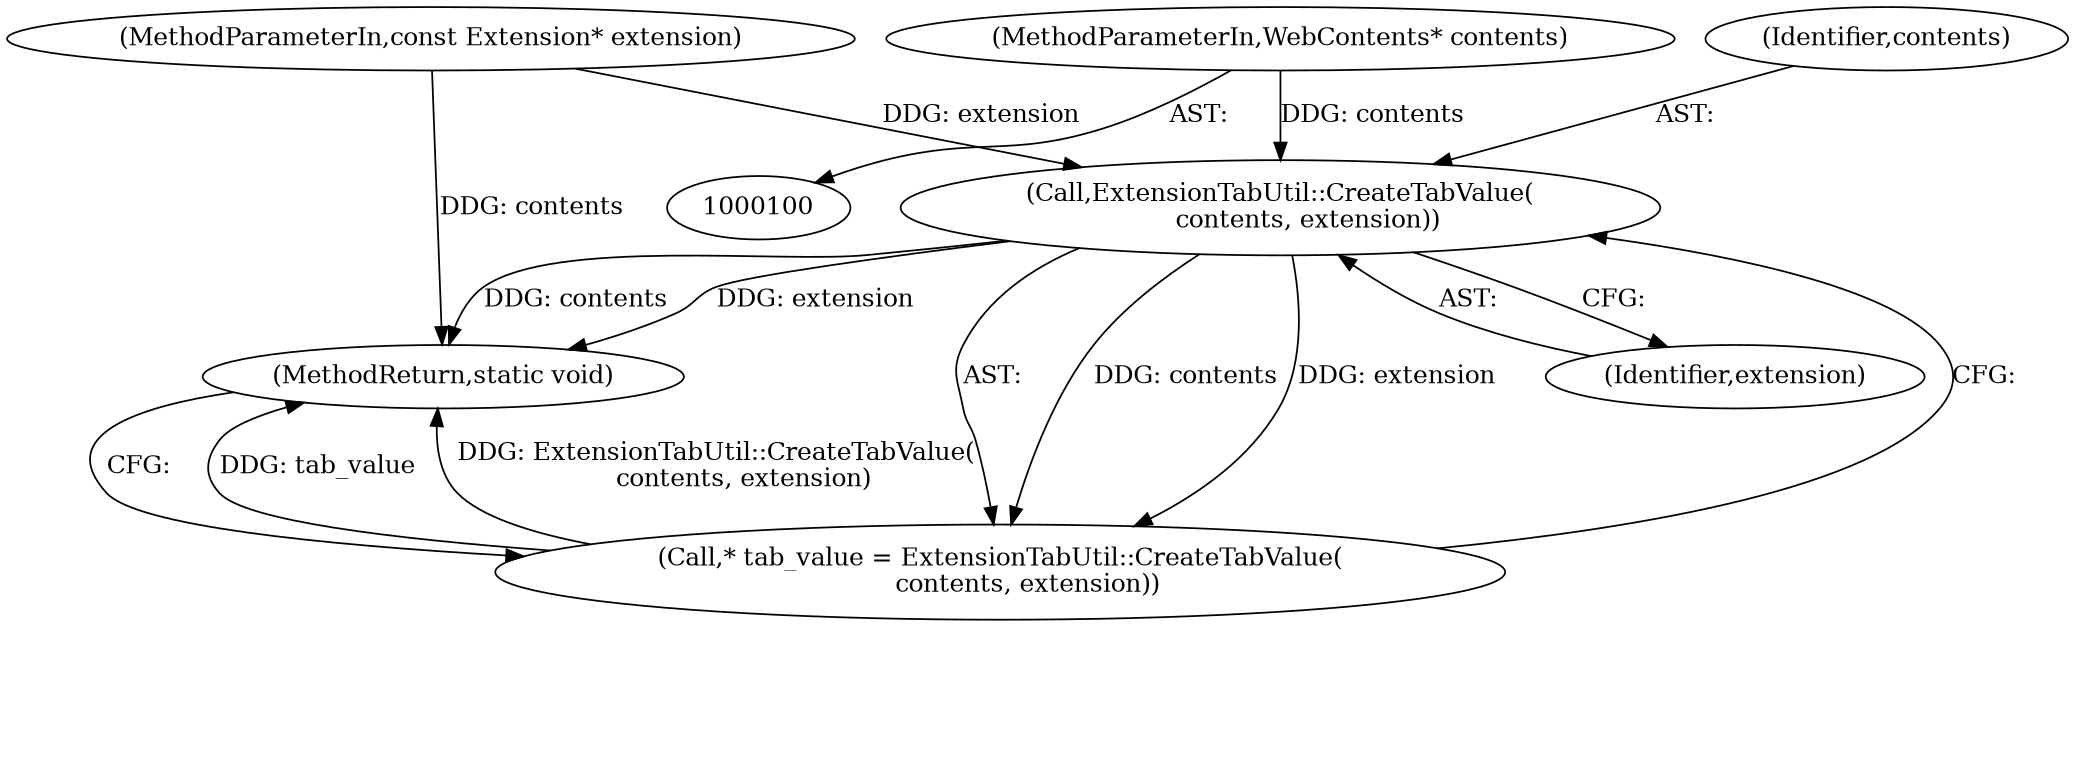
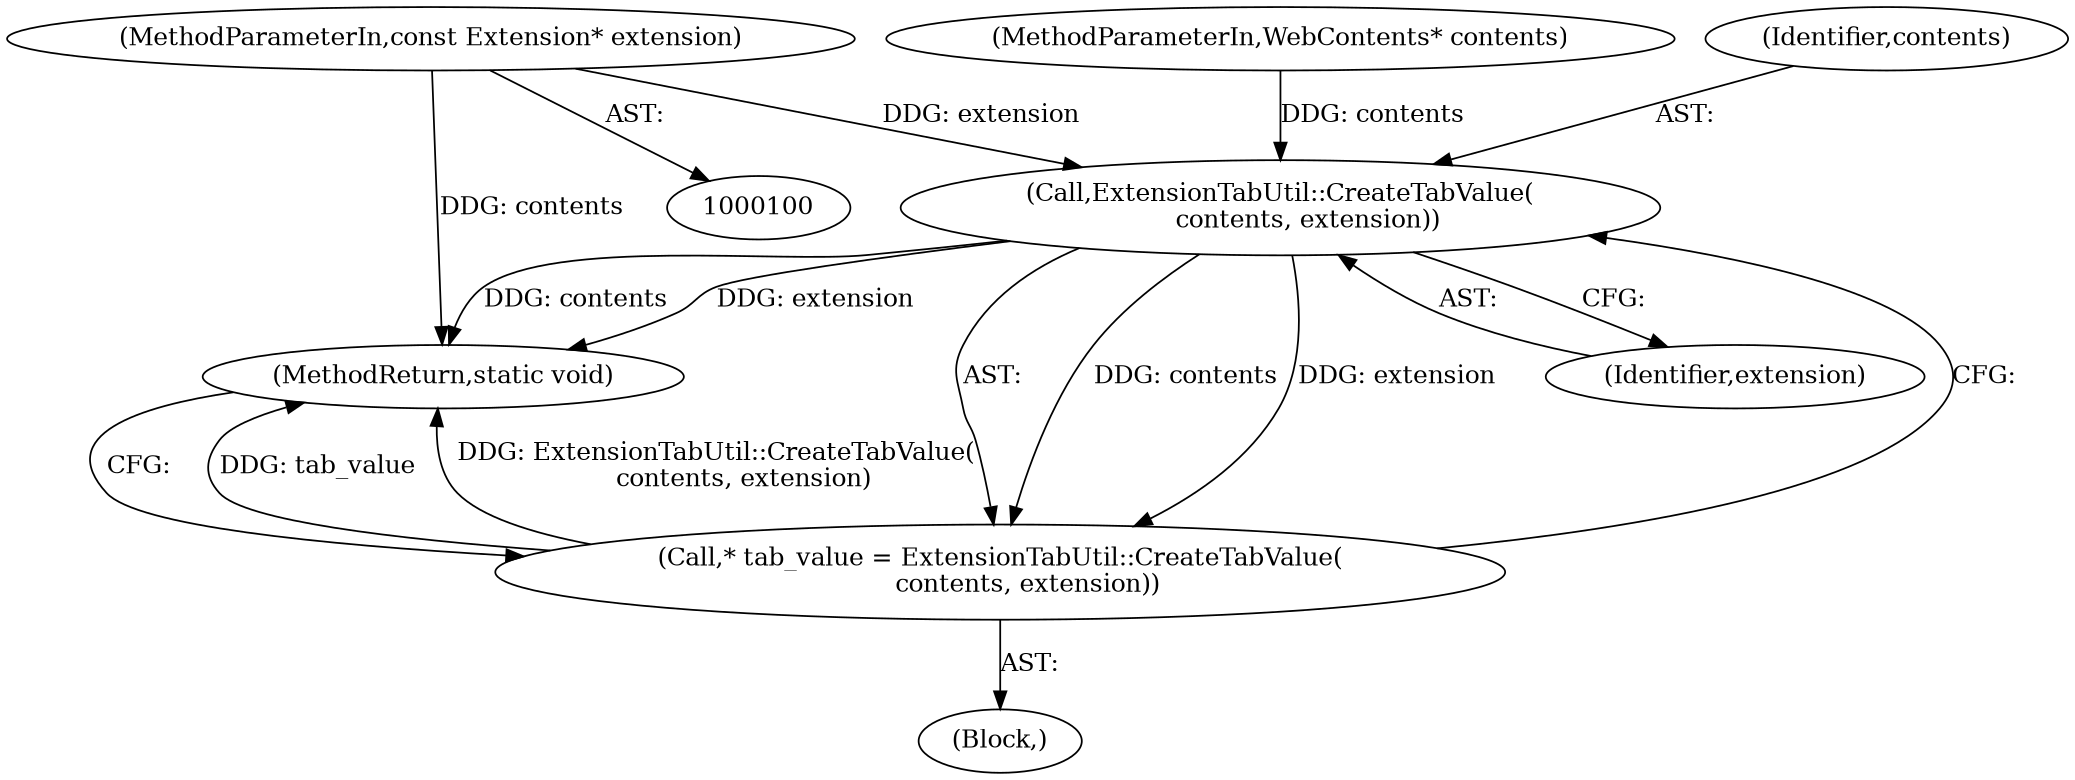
edge "(MethodParameterIn,WebContents* contents)" -> "1000100": now "(MethodParameterIn,const Extension* extension)" -> "1000100"
node "(Block,)": added
